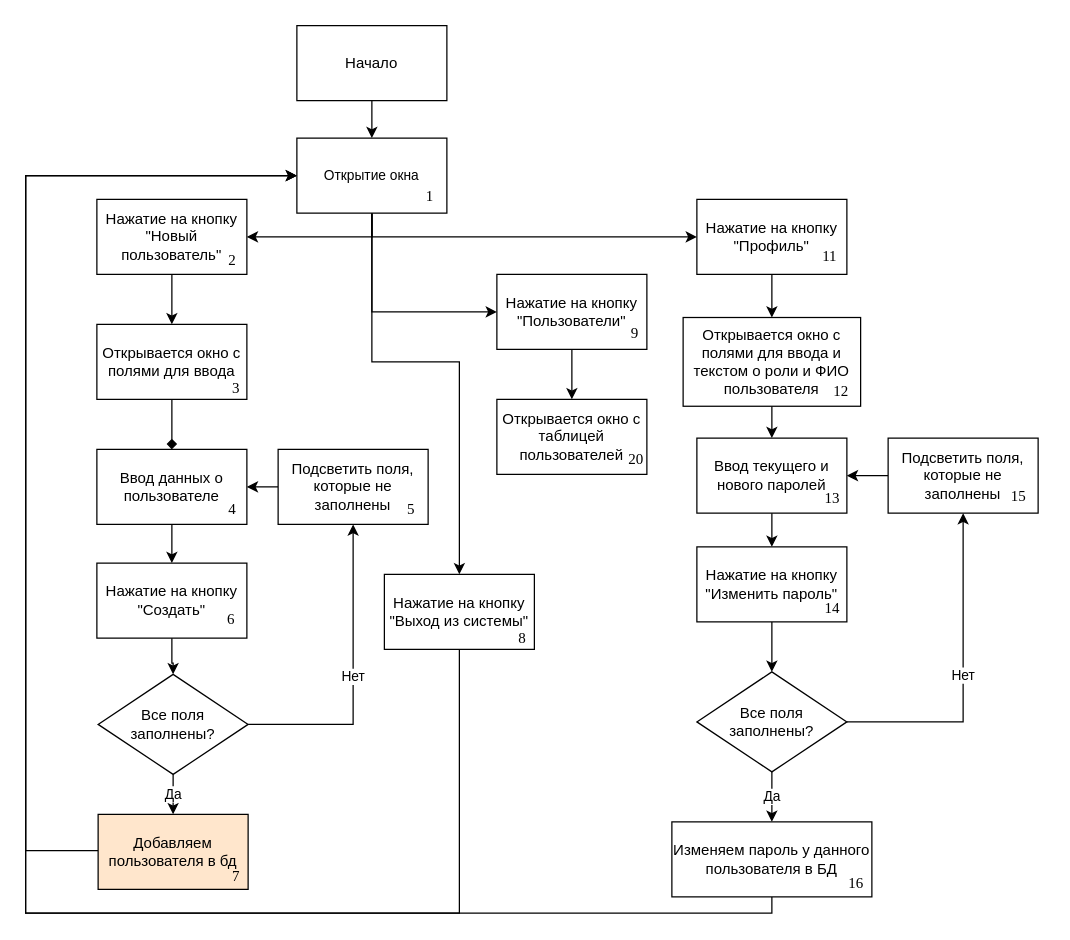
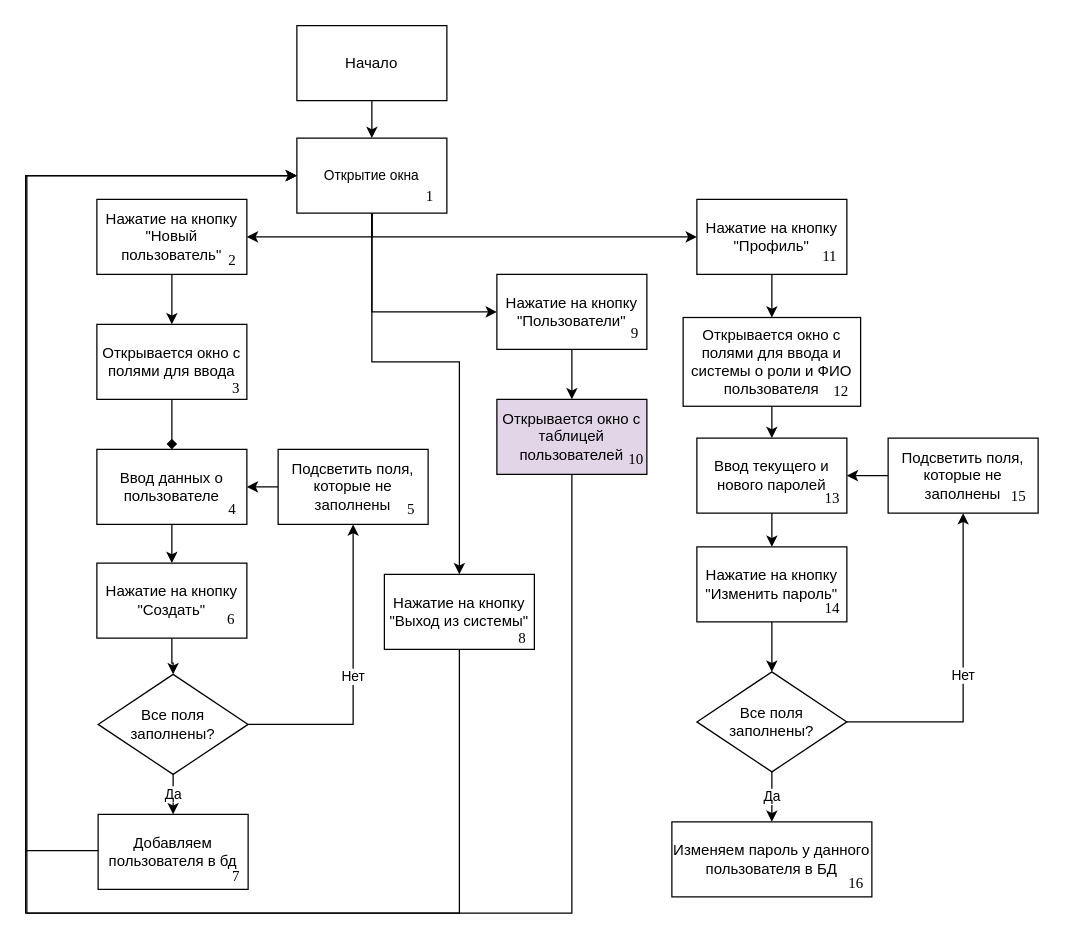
node "Открывается окно с полями для ввода и текстом о роли и ФИО пользователя": label "Открывается окно с полями для ввода и текстом о роли и ФИО пользователя" -> "Открывается окно с полями для ввода и системы о роли и ФИО пользователя"
node "Открывается окно с таблицей пользователей": fillcolor #ffffff -> #e1d5e7
node "20": label "20" -> "10"
edge "Открывается окно с таблицей пользователей" -> "Открытие окна": added
node "Добавляем пользователя в бд": fillcolor #ffe6cc -> #ffffff
edge "Изменяем пароль у данного пользователя в БД" -> "Открытие окна": removed
